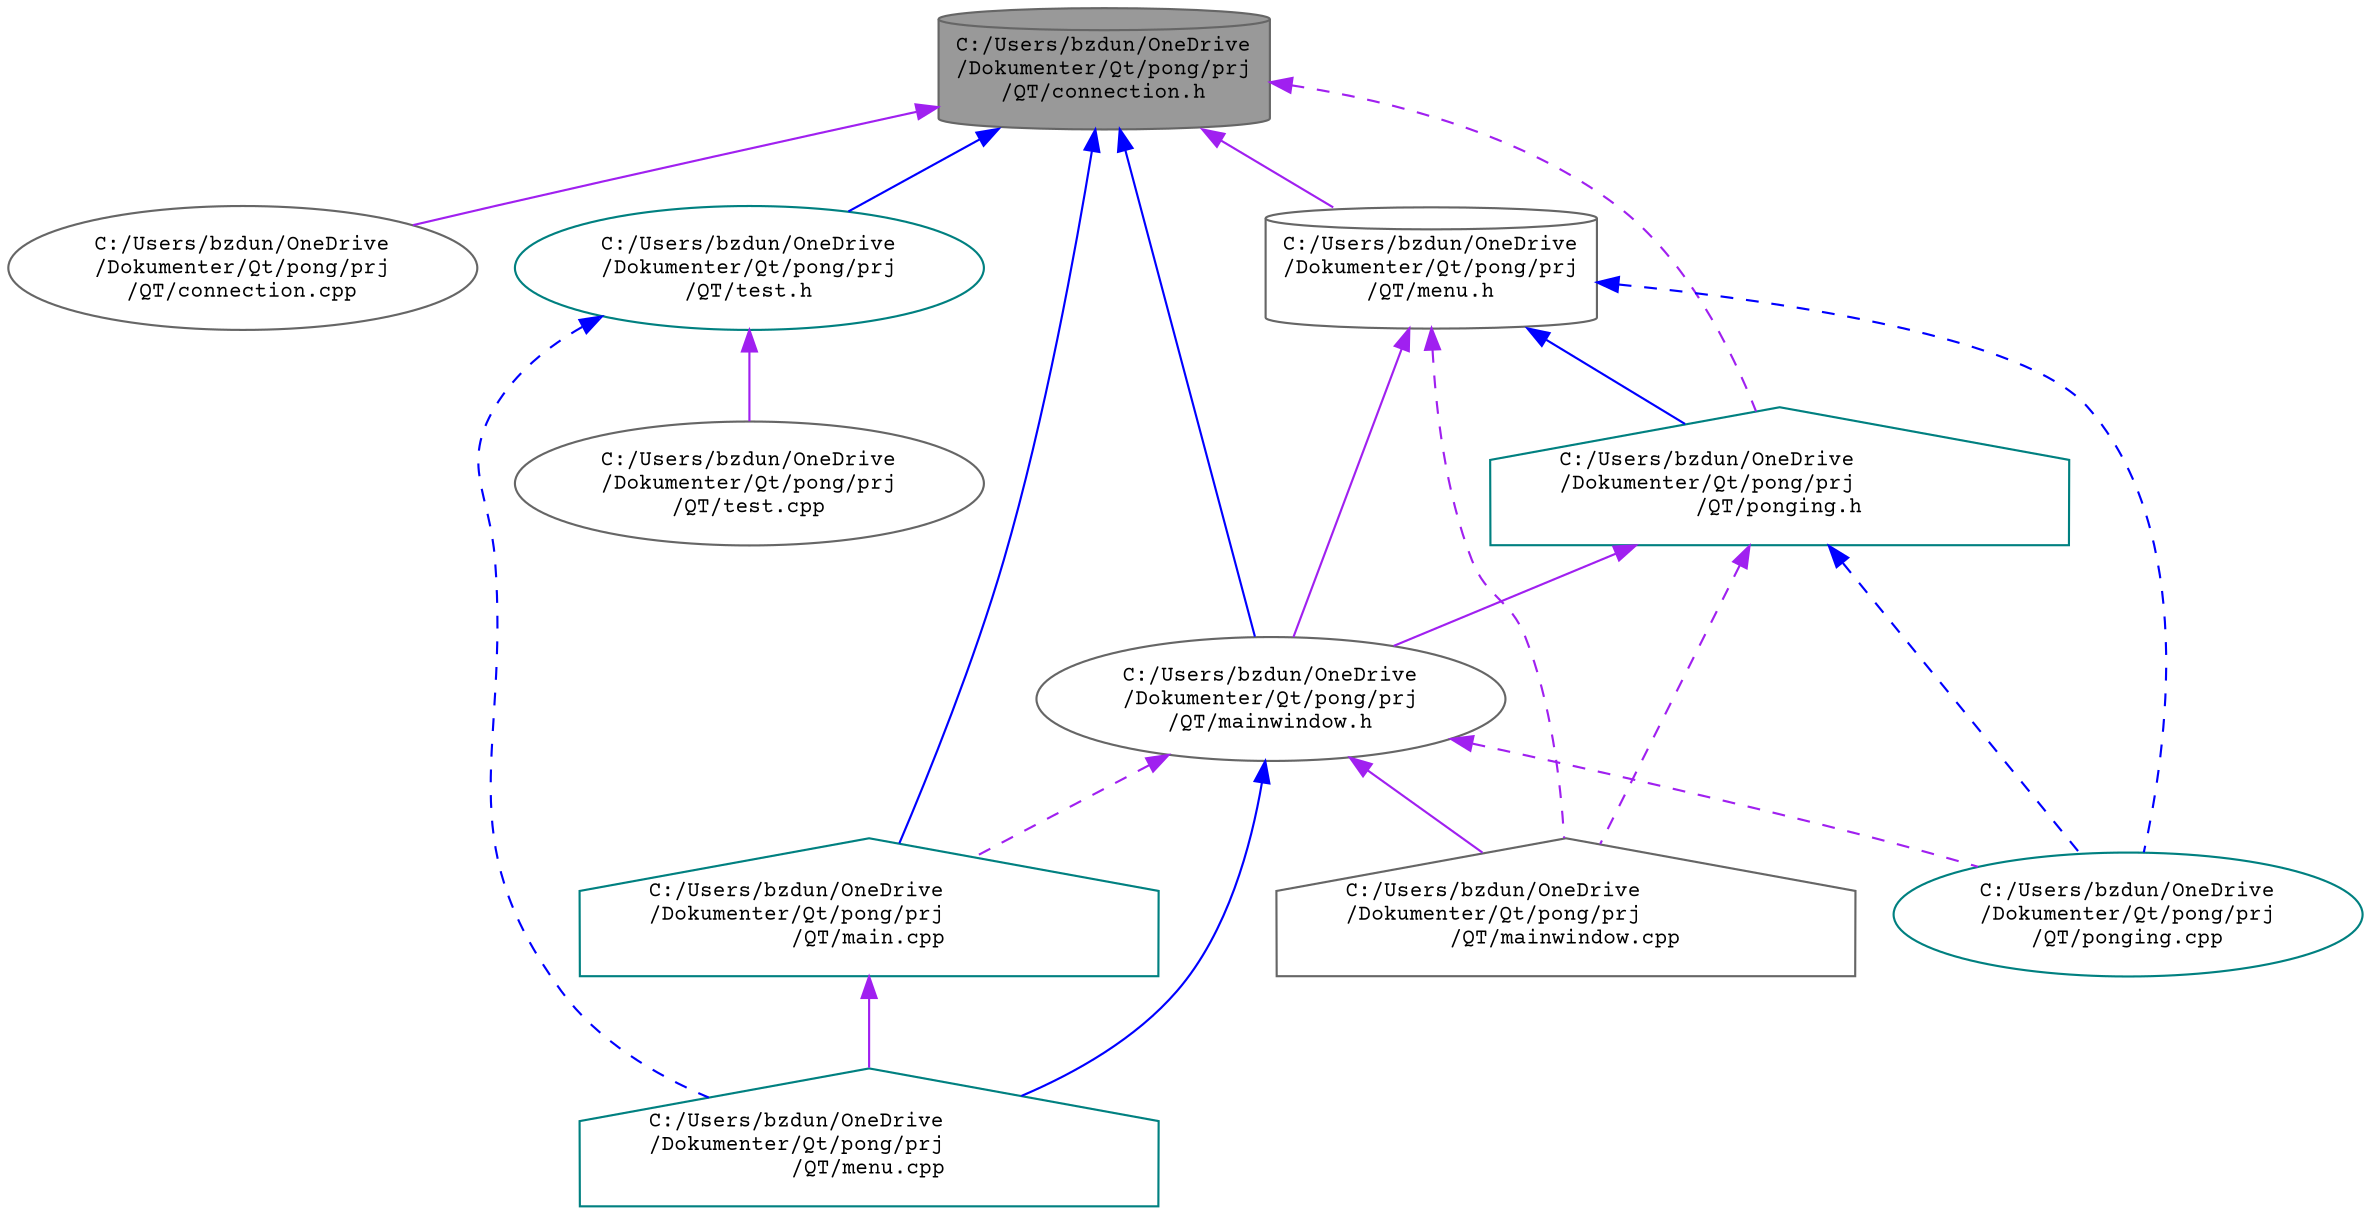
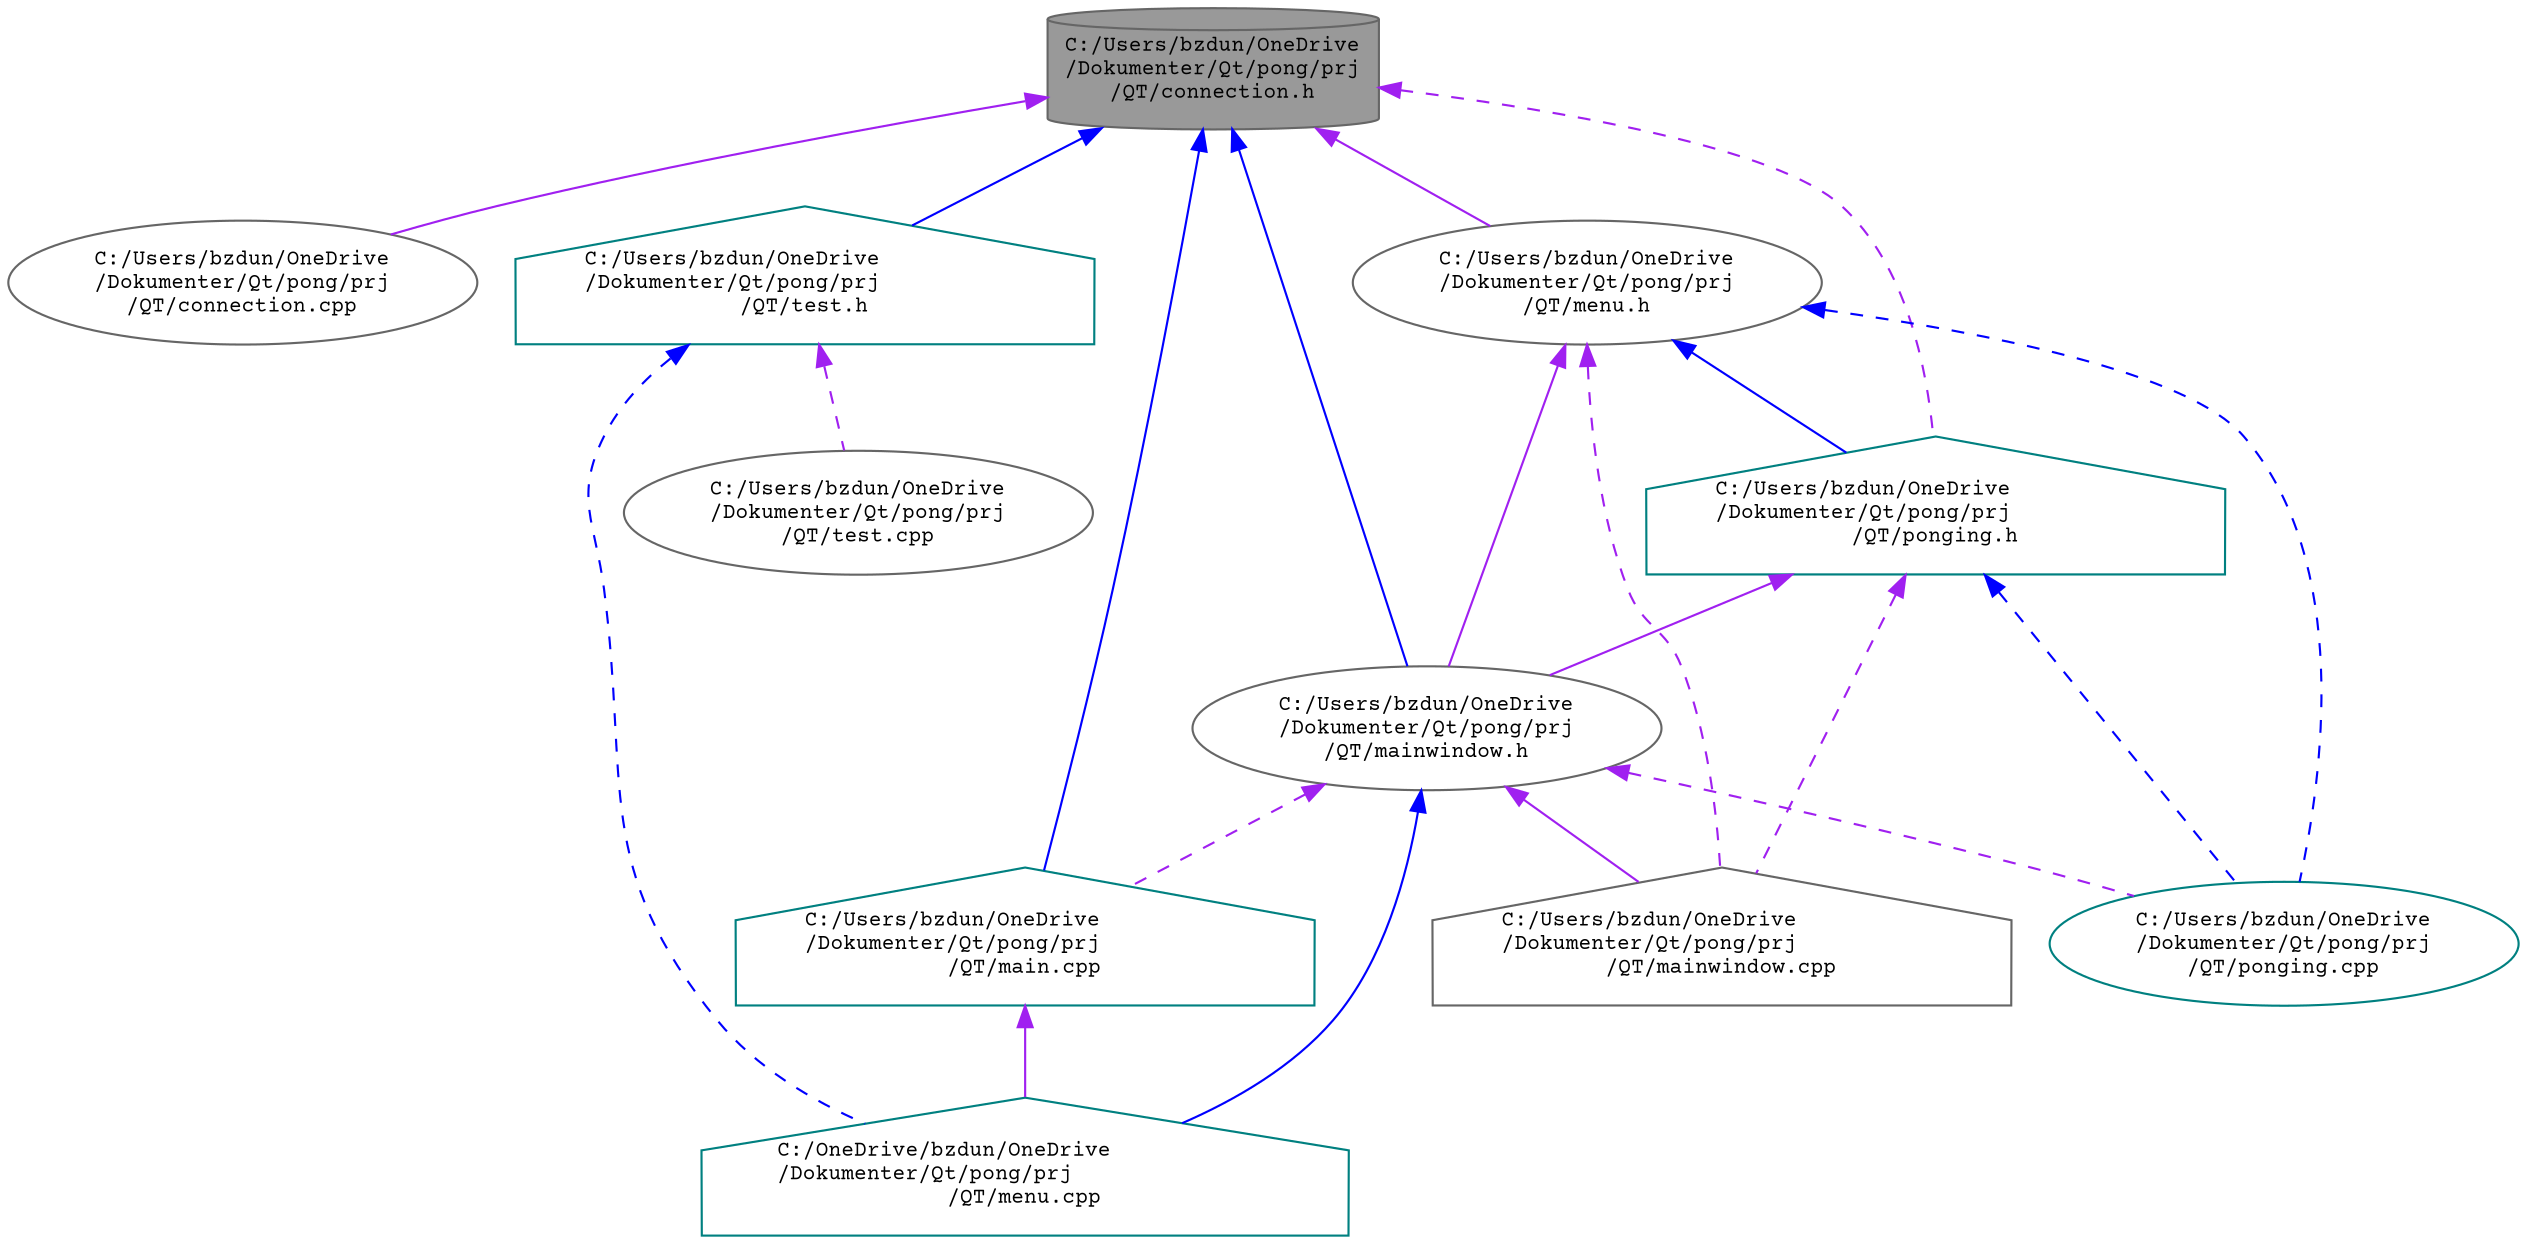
node "C:/Users/bzdun/OneDrive /Dokumenter/Qt/pong/prj /QT/test.h": shape ellipse -> house
node "C:/Users/bzdun/OneDrive /Dokumenter/Qt/pong/prj /QT/menu.h": shape cylinder -> ellipse
edge "C:/Users/bzdun/OneDrive /Dokumenter/Qt/pong/prj /QT/test.cpp" -> "C:/Users/bzdun/OneDrive /Dokumenter/Qt/pong/prj /QT/test.h": style solid -> dashed
node "C:/Users/bzdun/OneDrive /Dokumenter/Qt/pong/prj /QT/menu.cpp": label "C:/Users/bzdun/OneDrive /Dokumenter/Qt/pong/prj /QT/menu.cpp" -> "C:/OneDrive/bzdun/OneDrive /Dokumenter/Qt/pong/prj /QT/menu.cpp"
